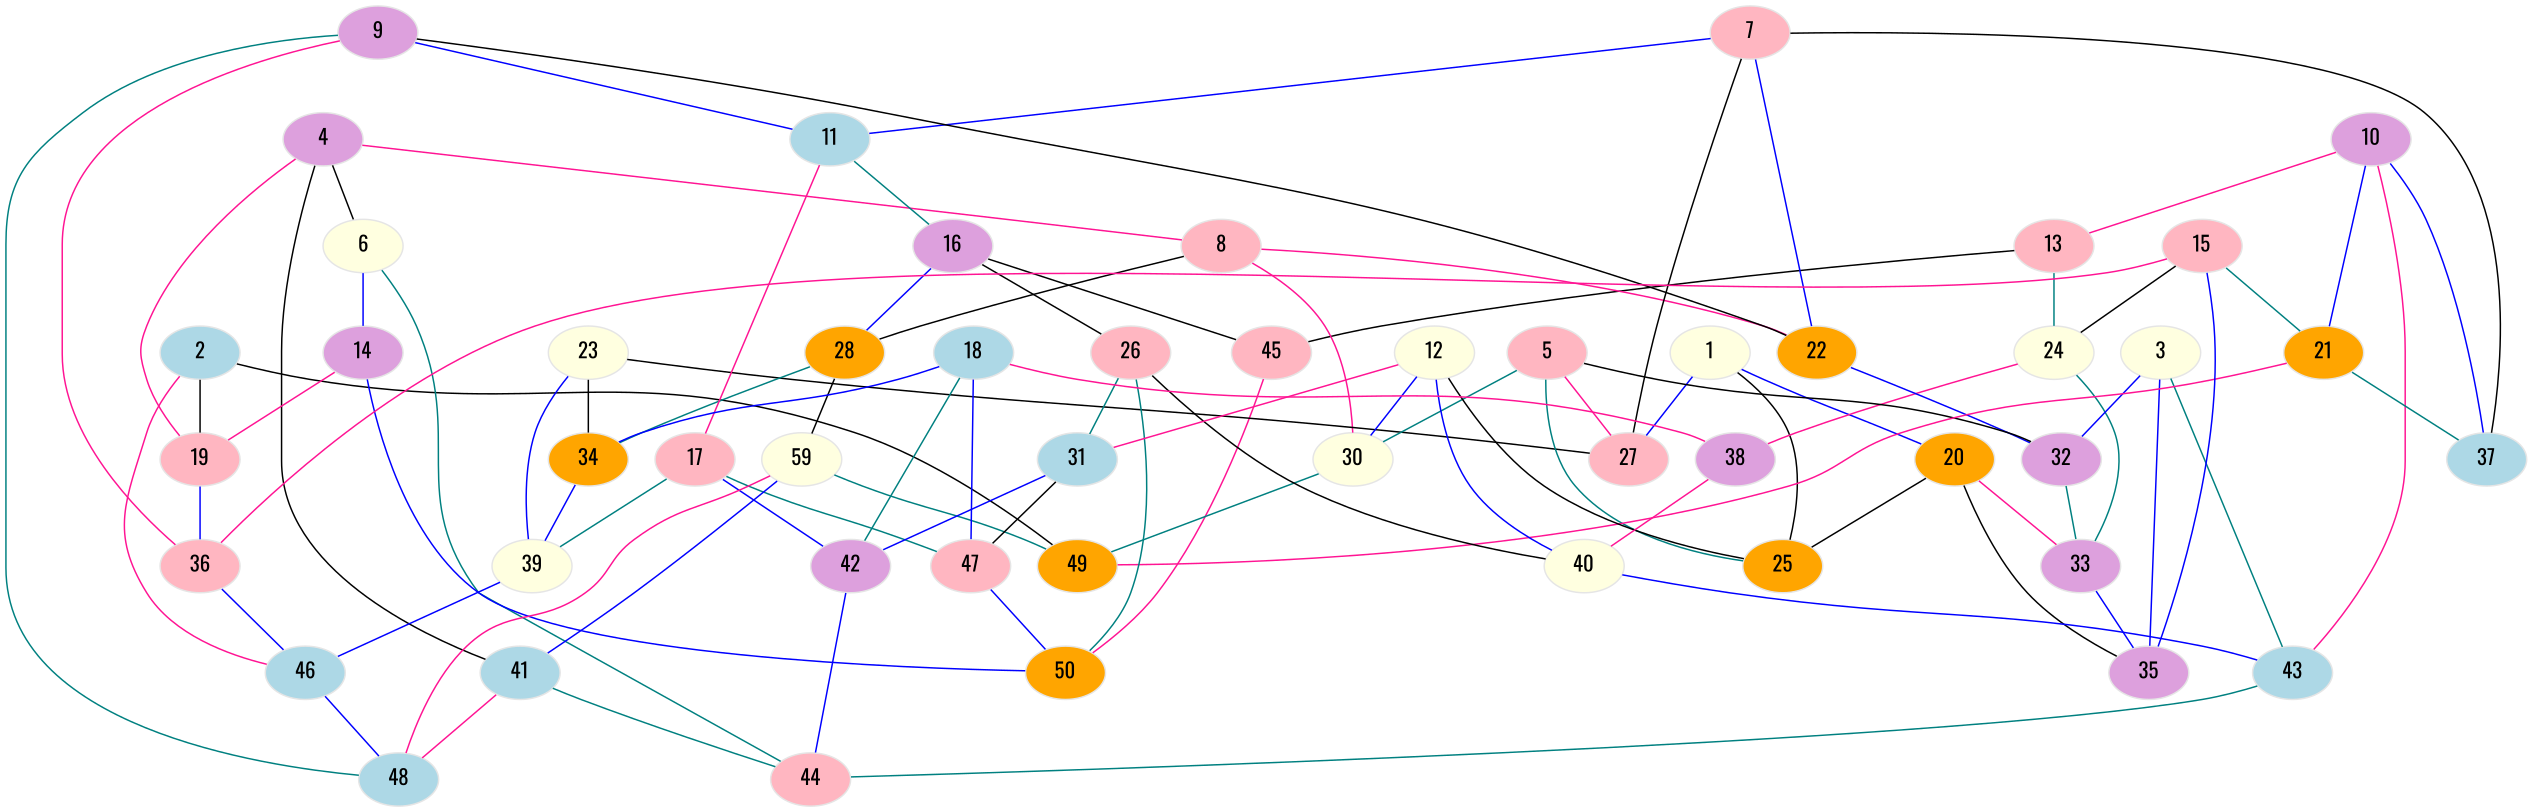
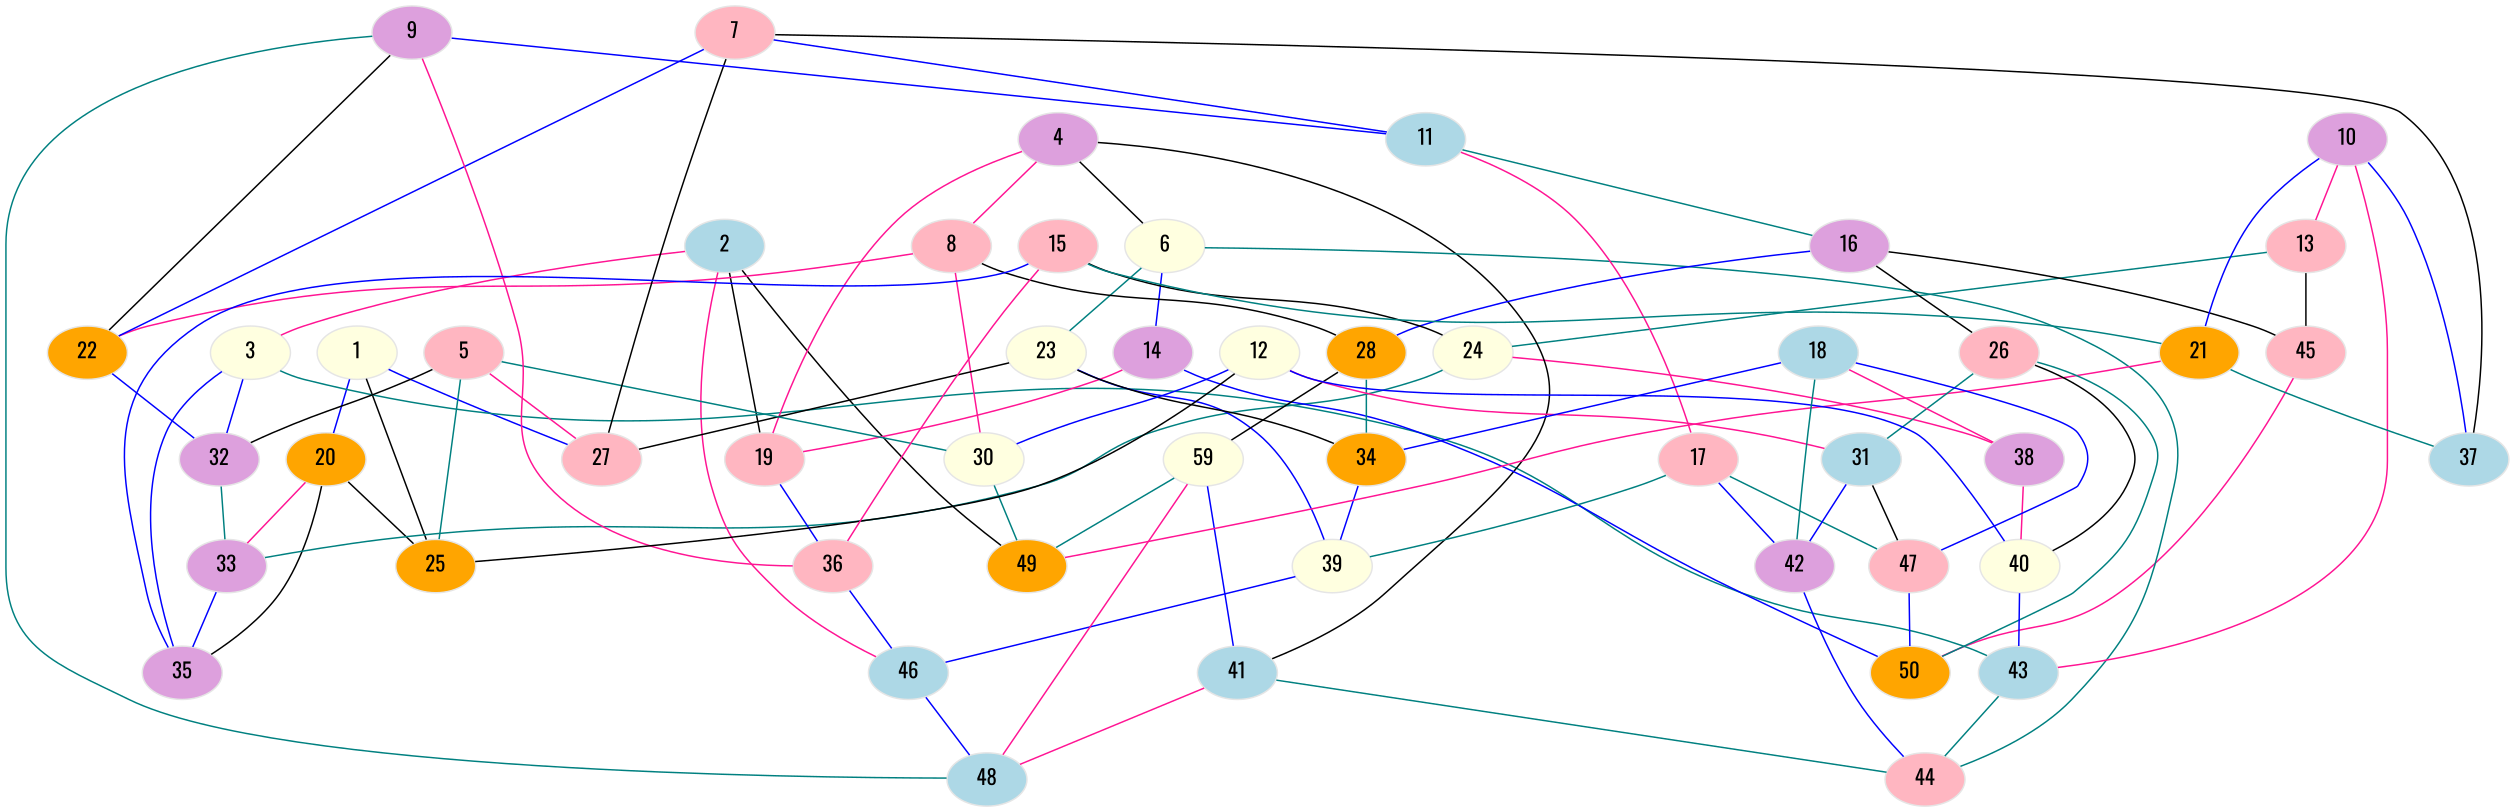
edge "2" -- "3": added
edge "6" -- "23": added
